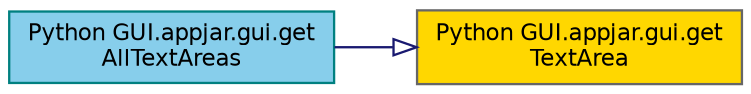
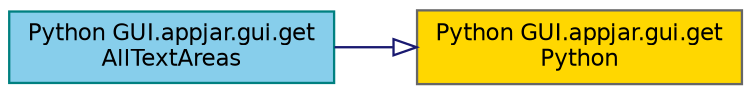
node "Python GUI.appjar.gui.get TextArea": label "Python GUI.appjar.gui.get TextArea" -> "Python GUI.appjar.gui.get Python"
